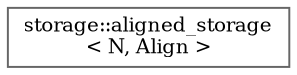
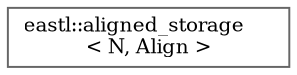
node "storage::aligned_storage < N, Align >": label "storage::aligned_storage < N, Align >" -> "eastl::aligned_storage < N, Align >"
